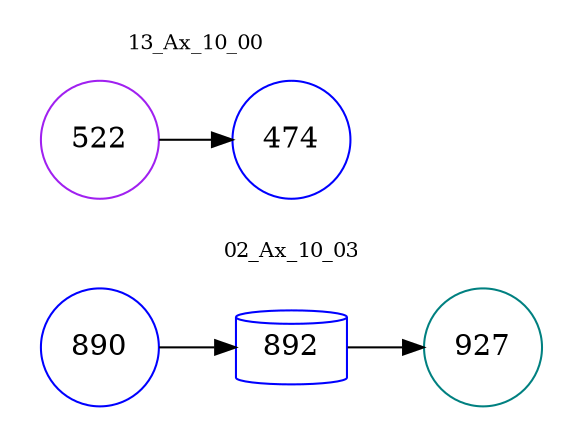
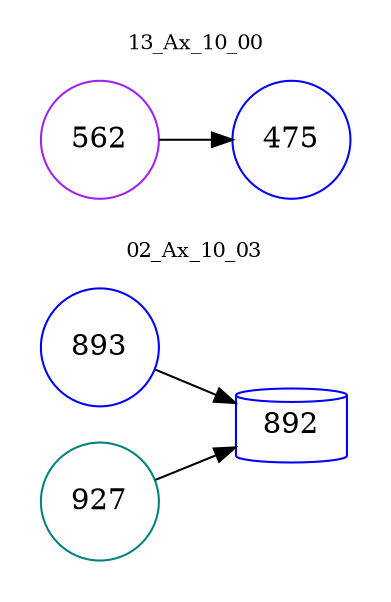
node "522": label "522" -> "562"
node "474": label "474" -> "475"
node "890": label "890" -> "893"
edge "892" -> "927": reversed
